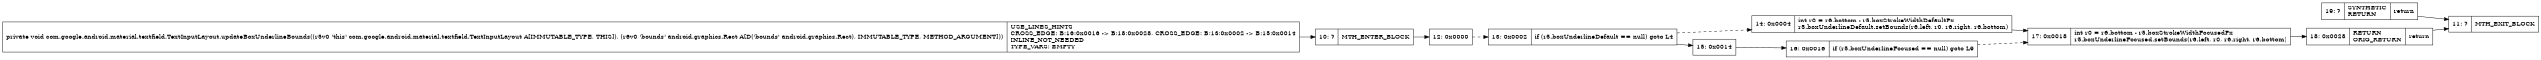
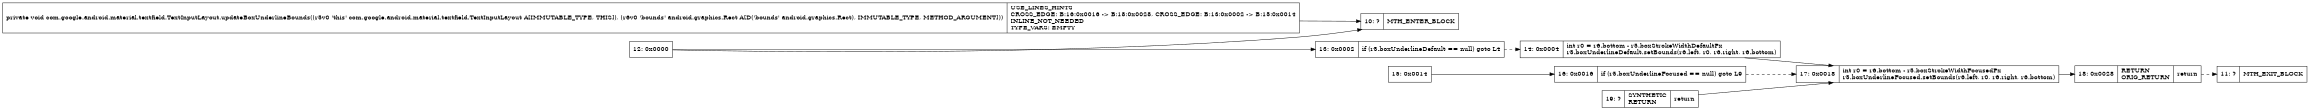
edge "19: ?" -> "11: ?": now "19: ?" -> "17: 0x0018"
edge "18: 0x0028" -> "11: ?": style solid -> dashed
edge "10: ?" -> "12: 0x0000": reversed
edge "12: 0x0000" -> "13: 0x0002": style dashed -> solid
edge "13: 0x0002" -> "15: 0x0014": removed
